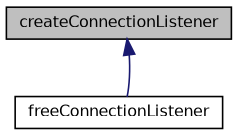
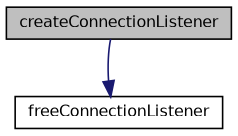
edge "freeConnectionListener" -> "createConnectionListener": reversed
